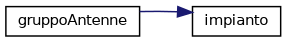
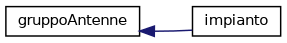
edge "gruppoAntenne" -> "impianto": reversed
